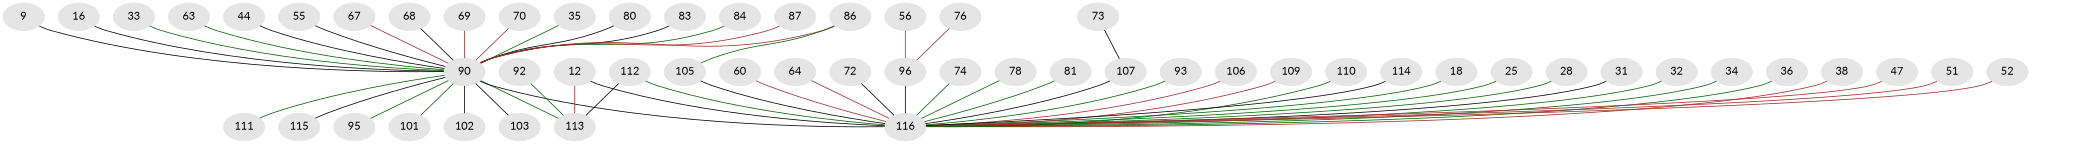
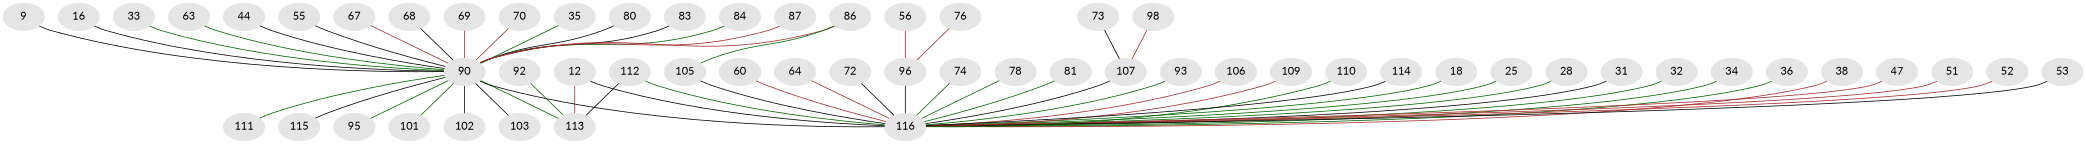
node "98": added
node "53": added
